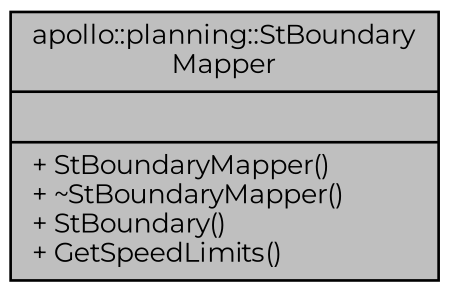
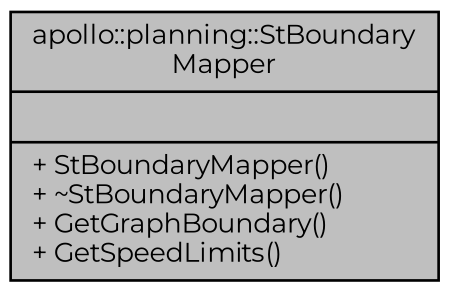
node "apollo::planning::StBoundary": text "+ StBoundary()" -> "+ GetGraphBoundary()"
